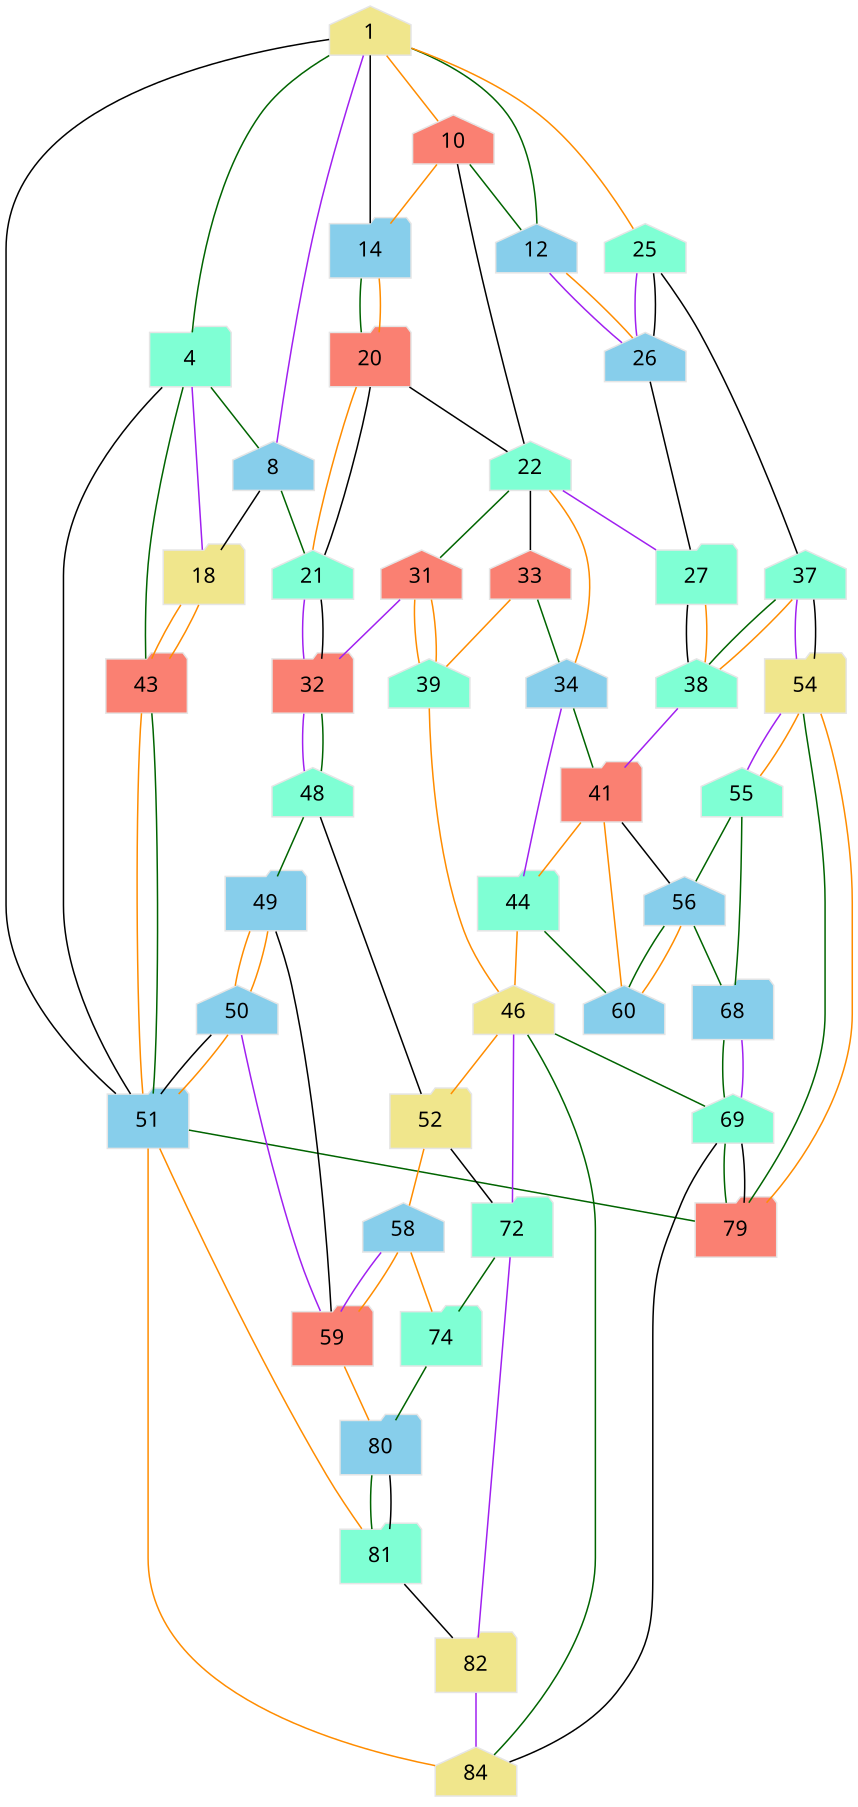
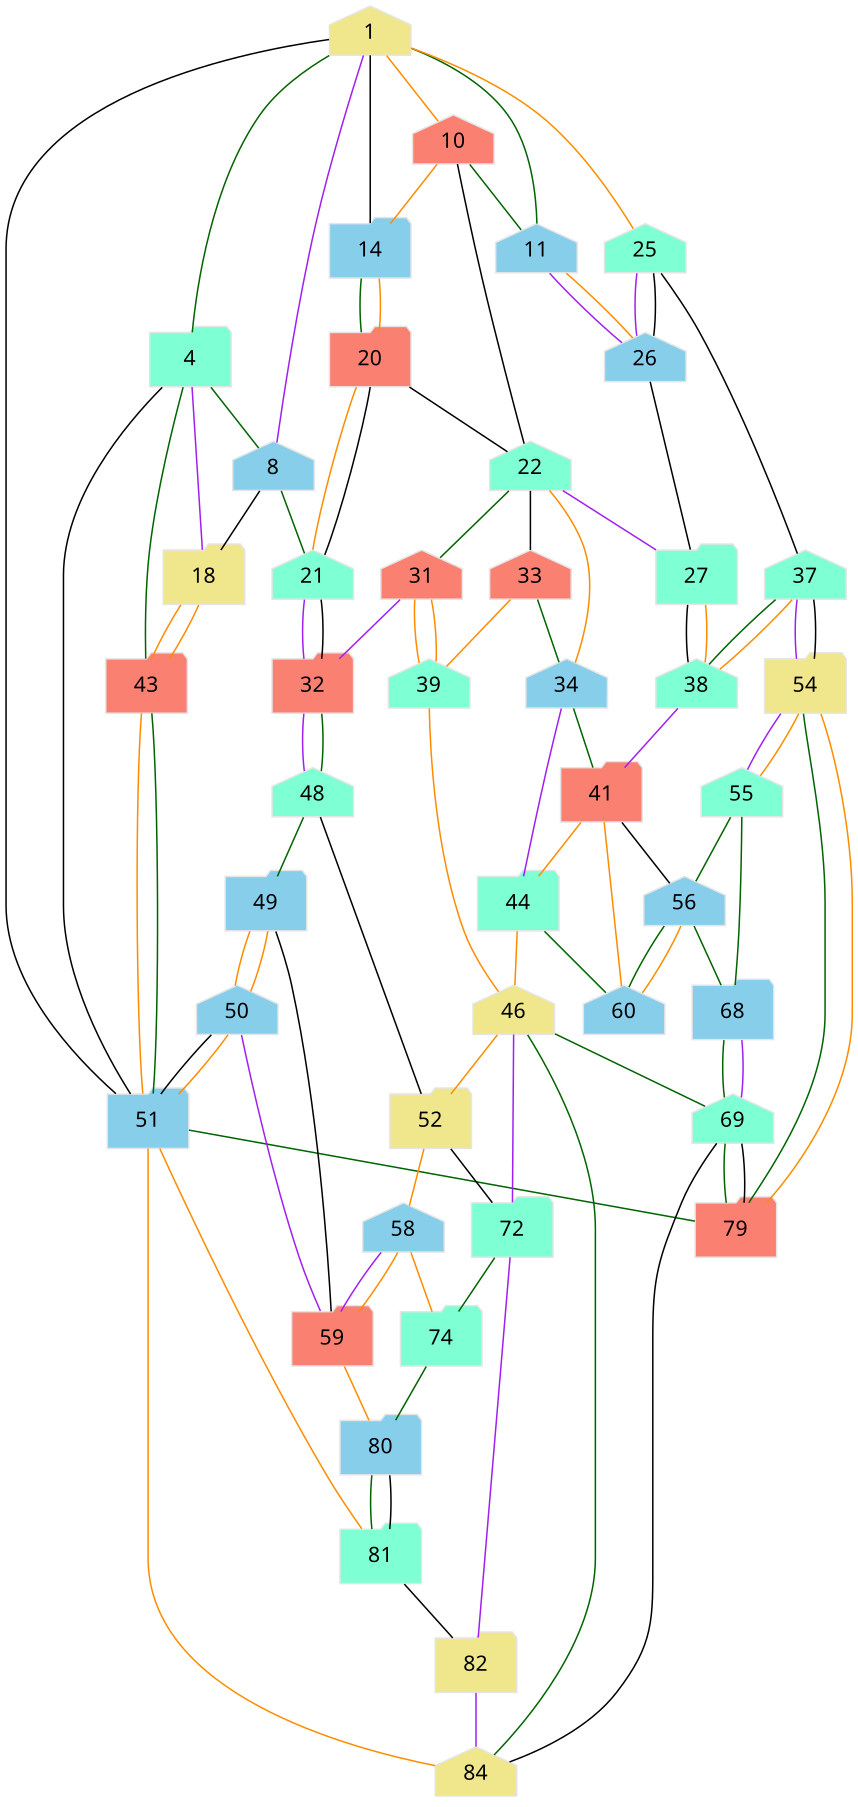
node "12": label "12" -> "11"
